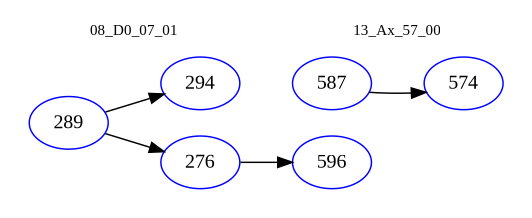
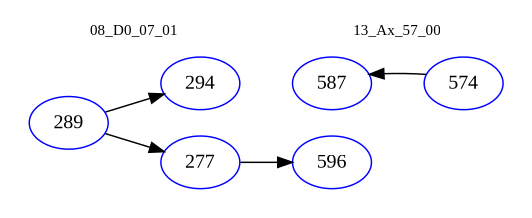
edge "587" -> "574": reversed
node "276": label "276" -> "277"
